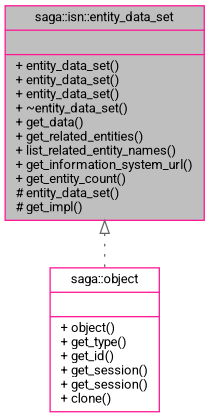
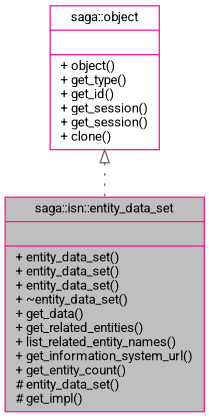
edge "saga::object" -> "saga::isn::entity_data_set": reversed
